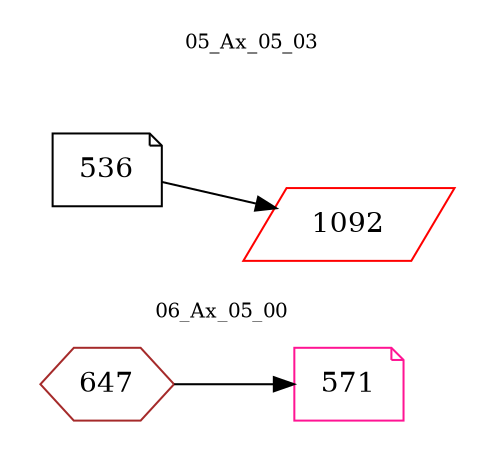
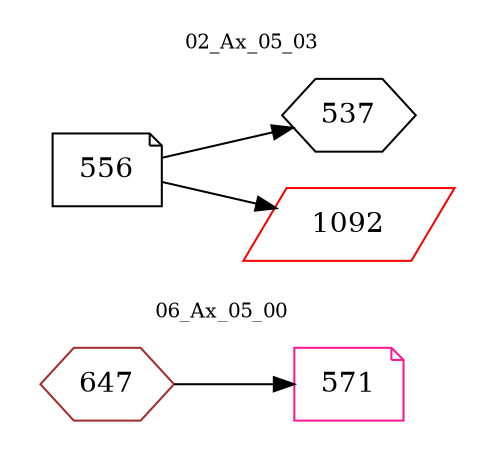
cluster "05_Ax_05_03": label "05_Ax_05_03" -> "02_Ax_05_03"
node "537": added
node "536": label "536" -> "556"
